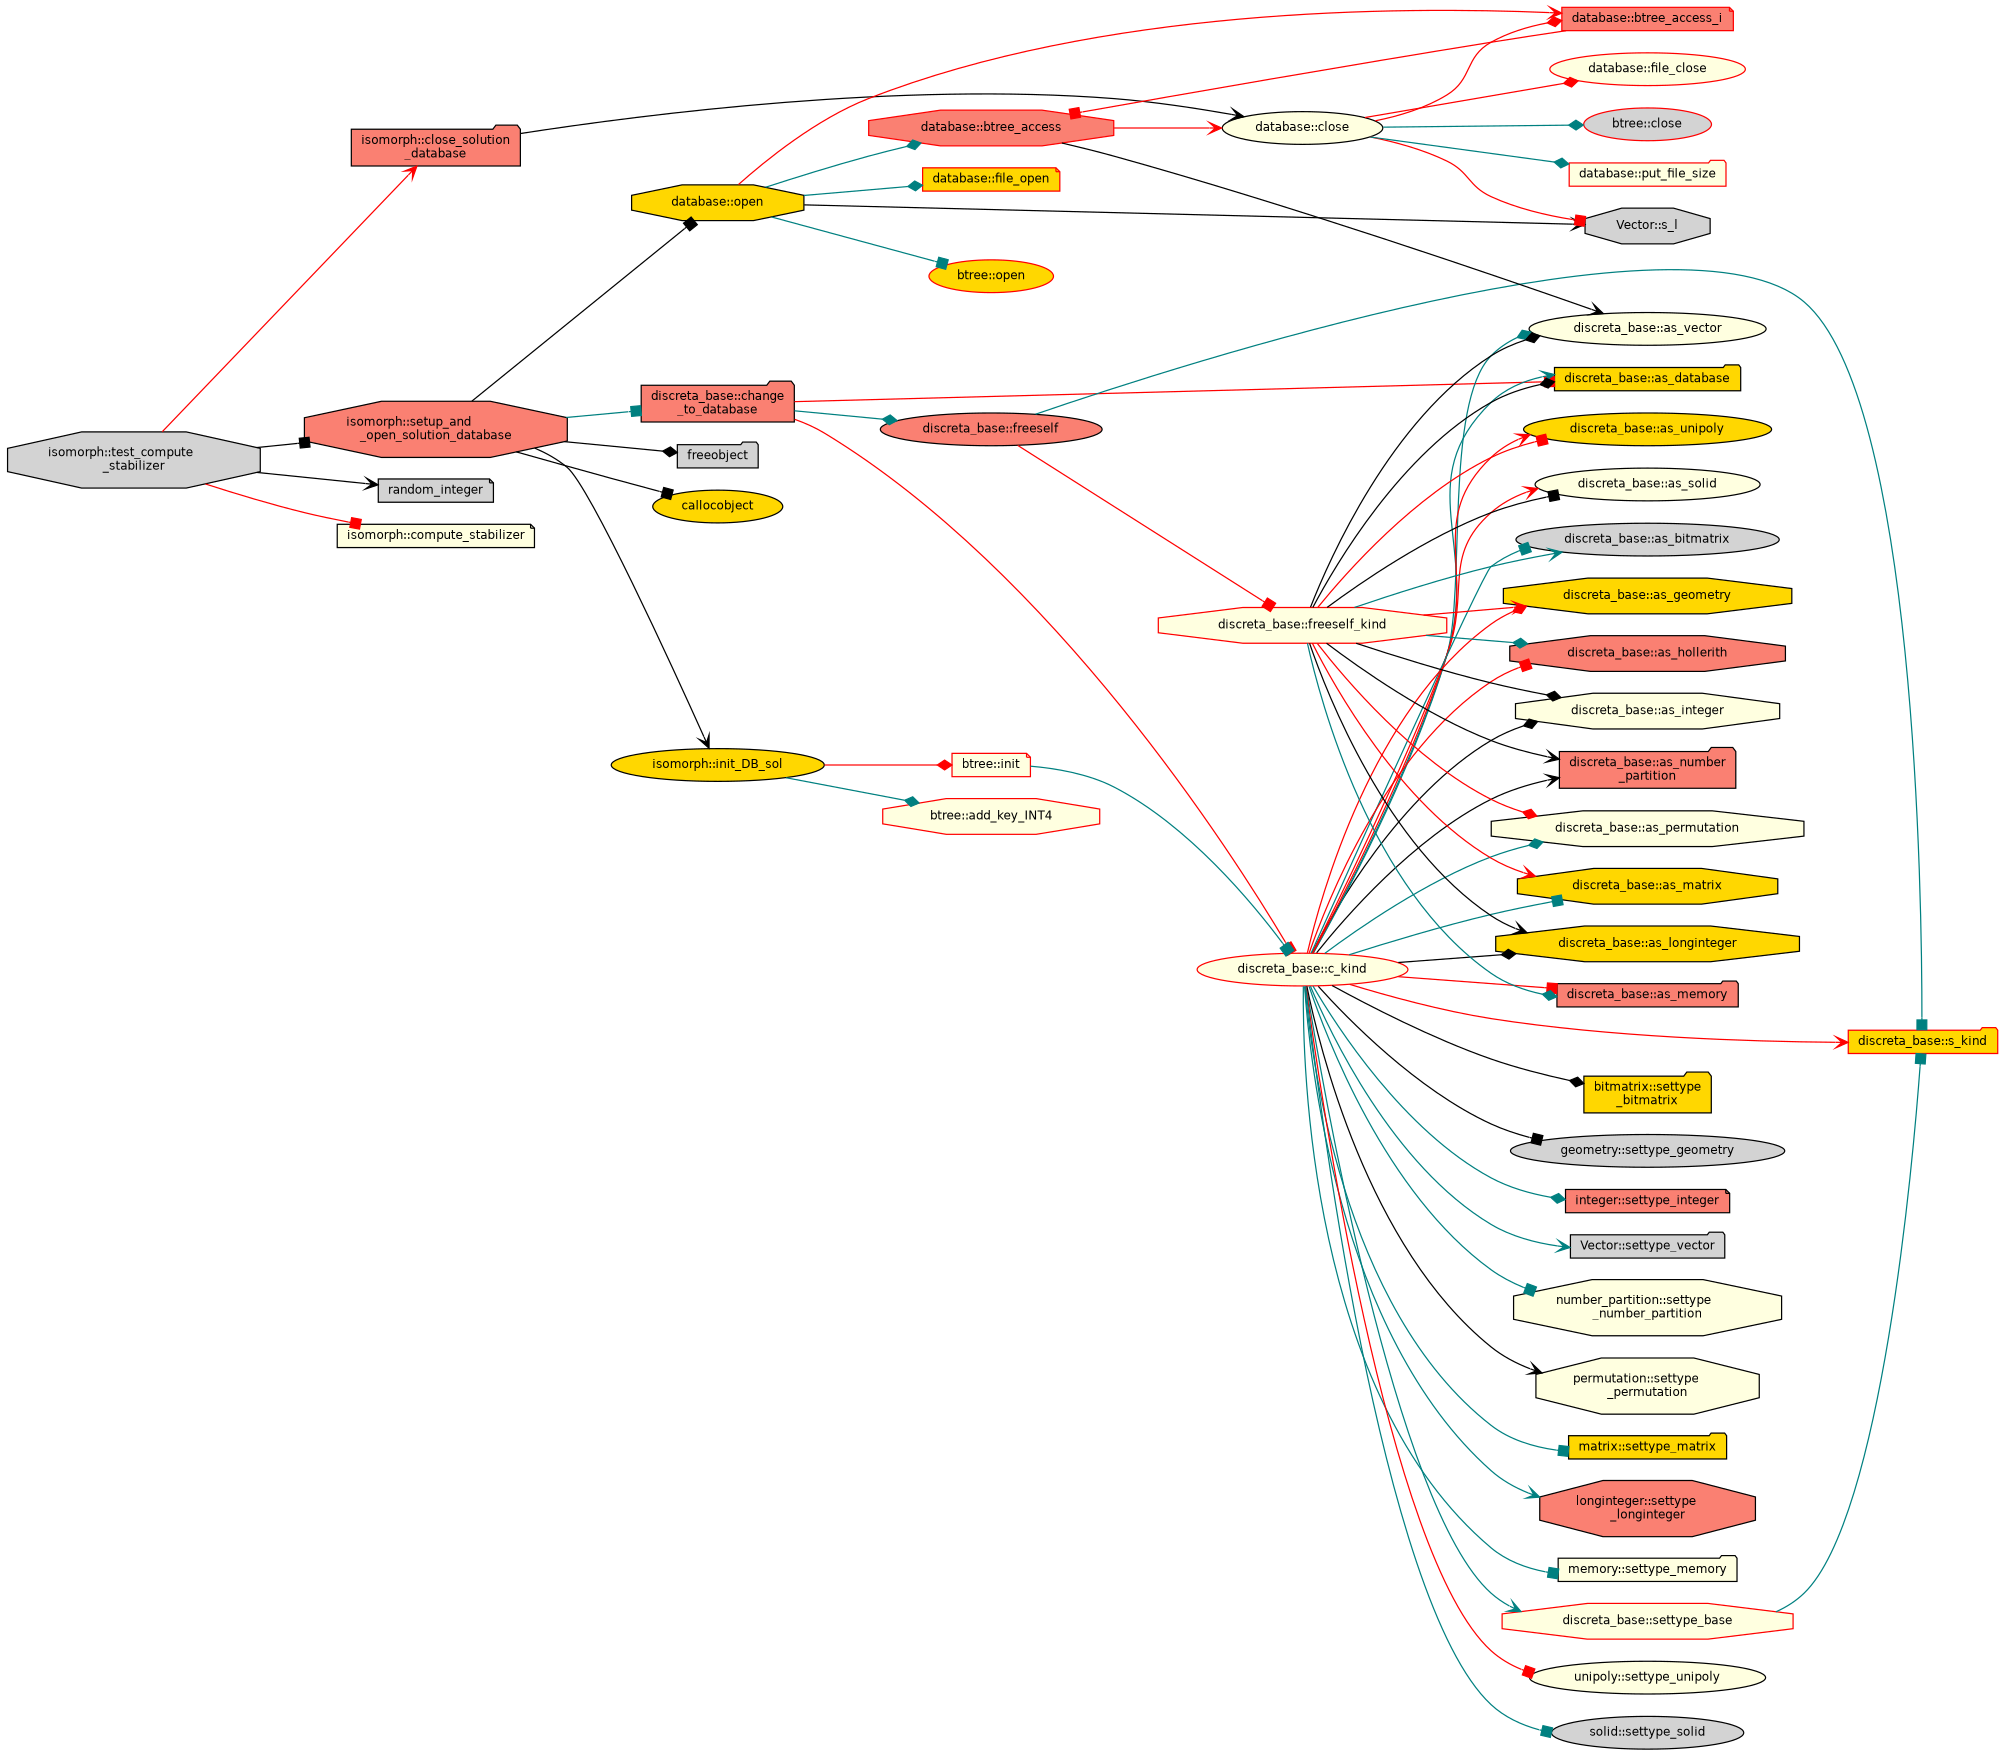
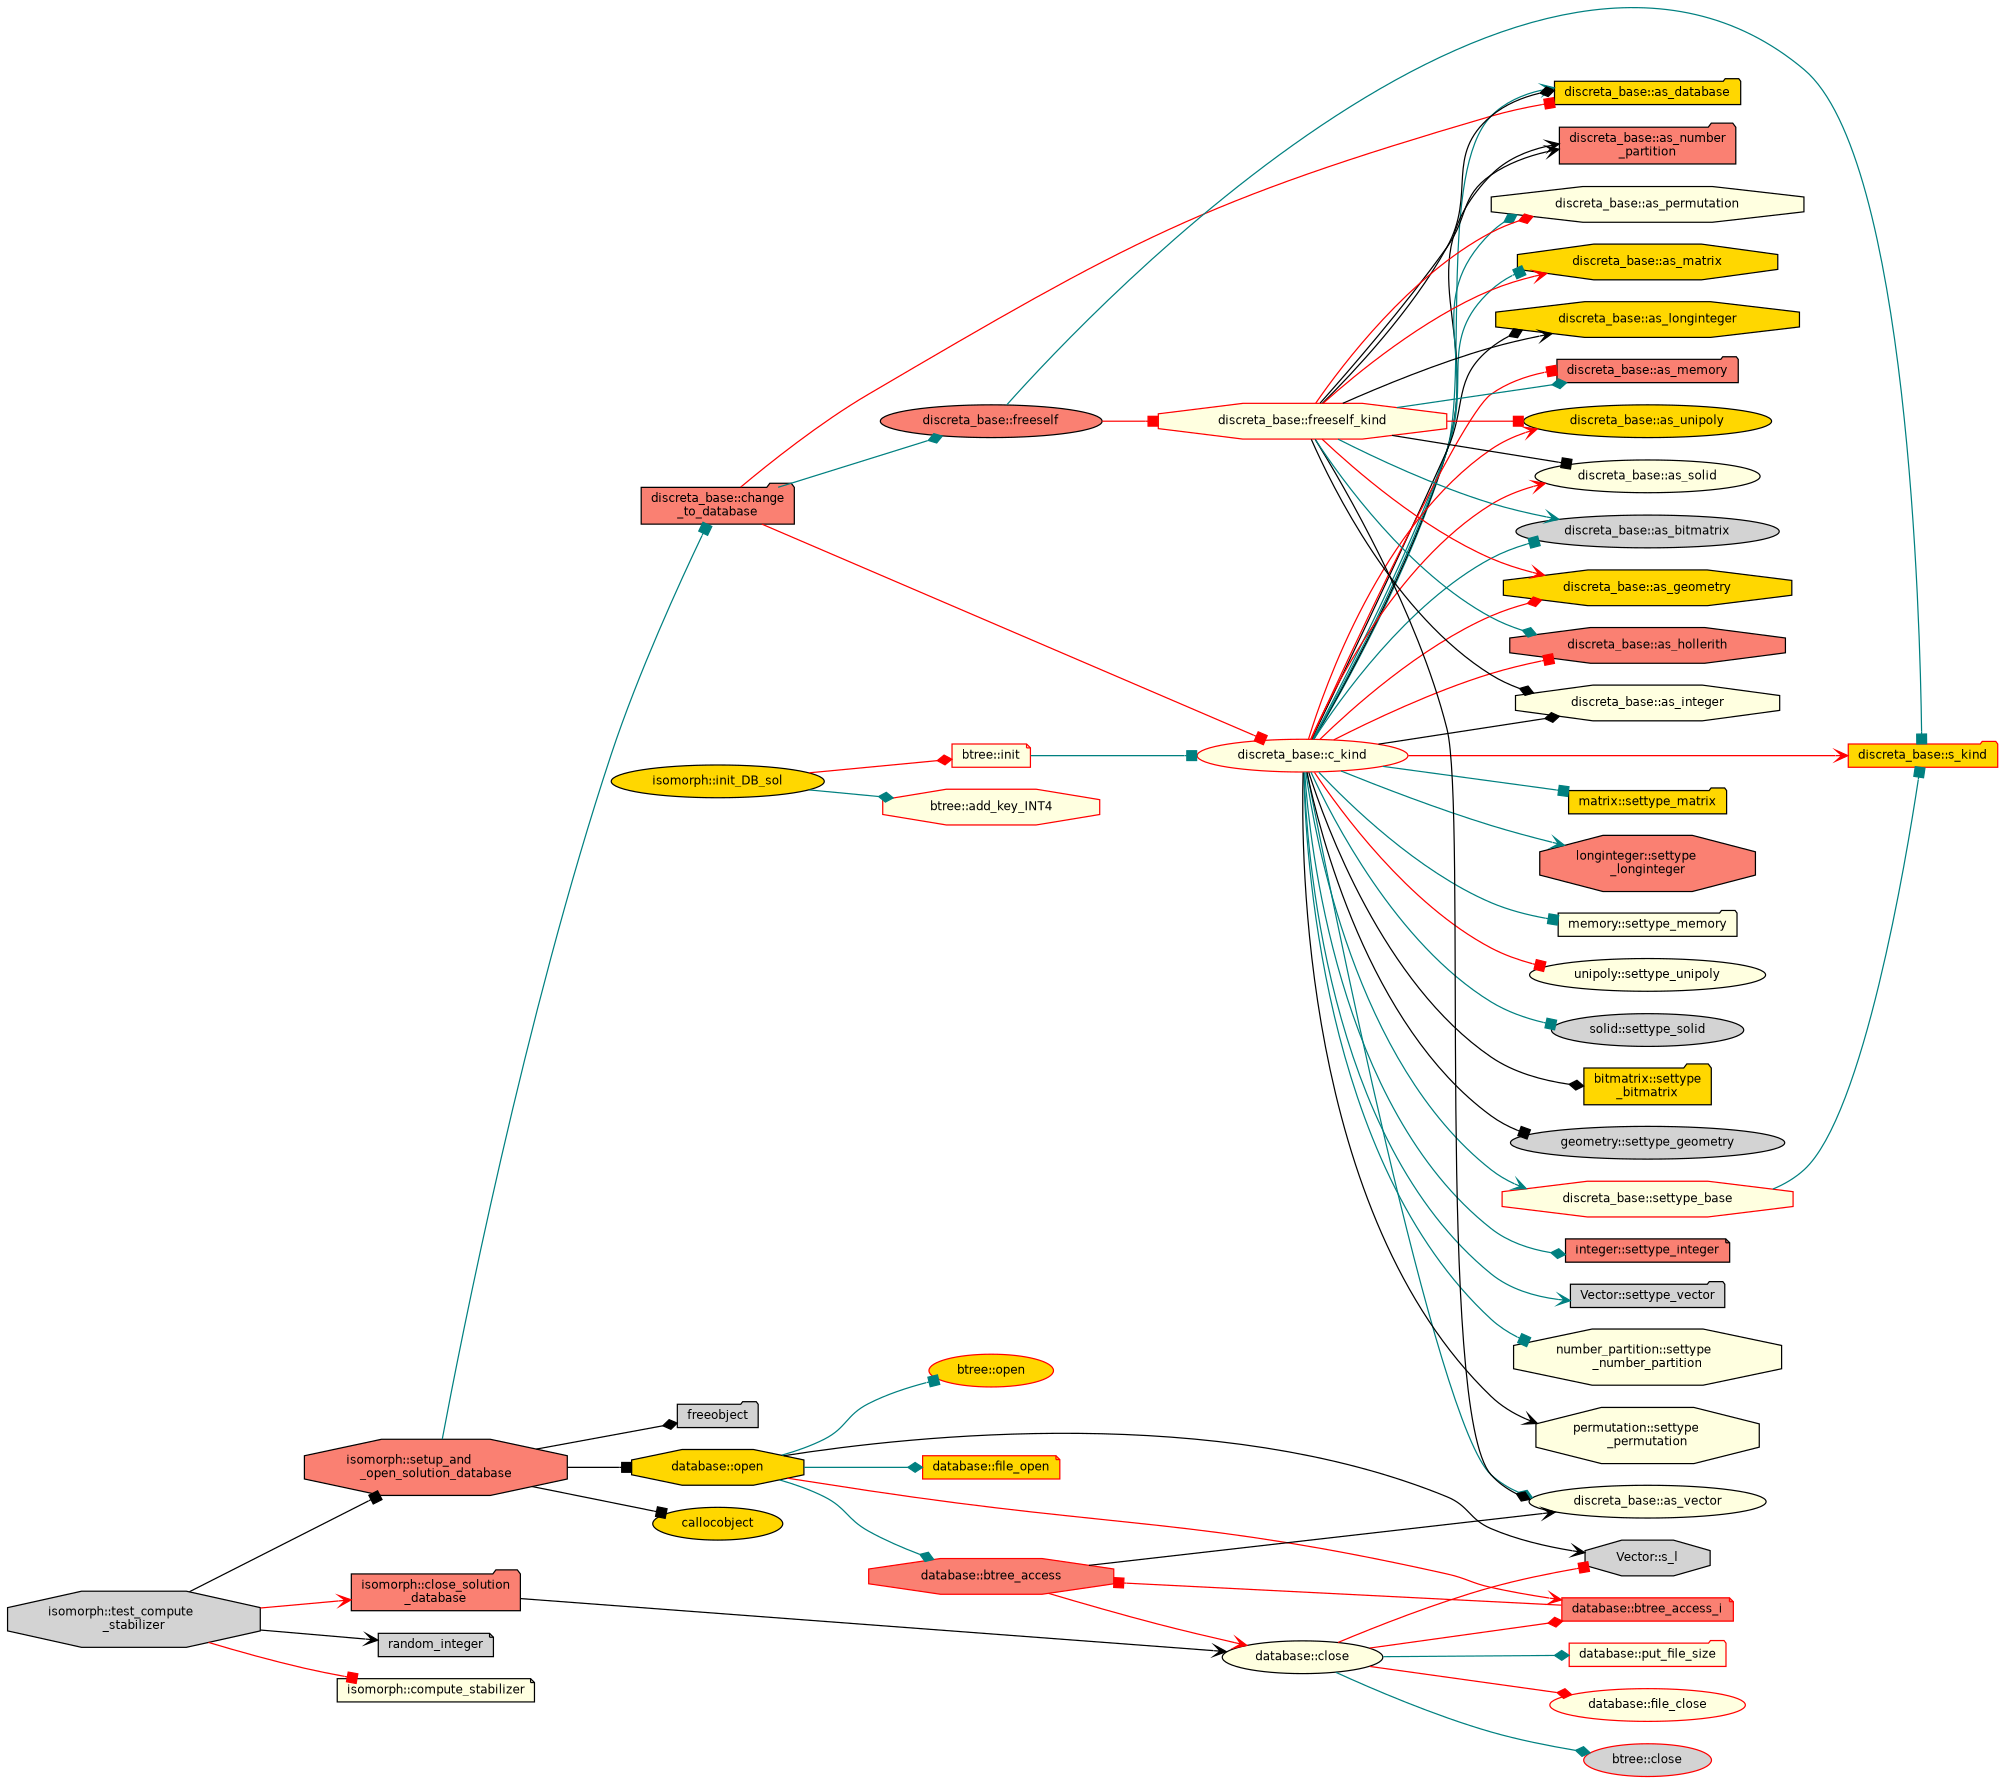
edge "isomorph::setup_and _open_solution_database" -> "isomorph::init_DB_sol": removed
